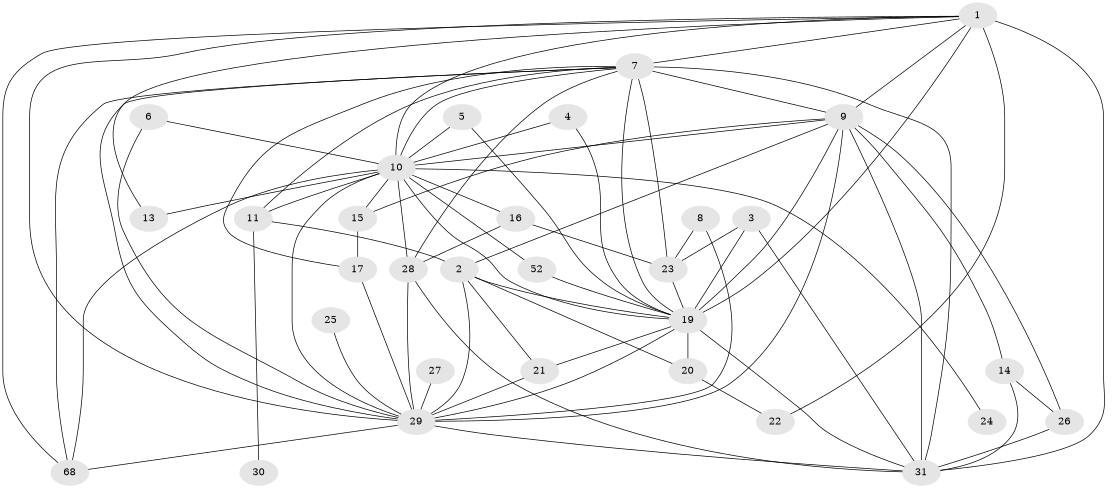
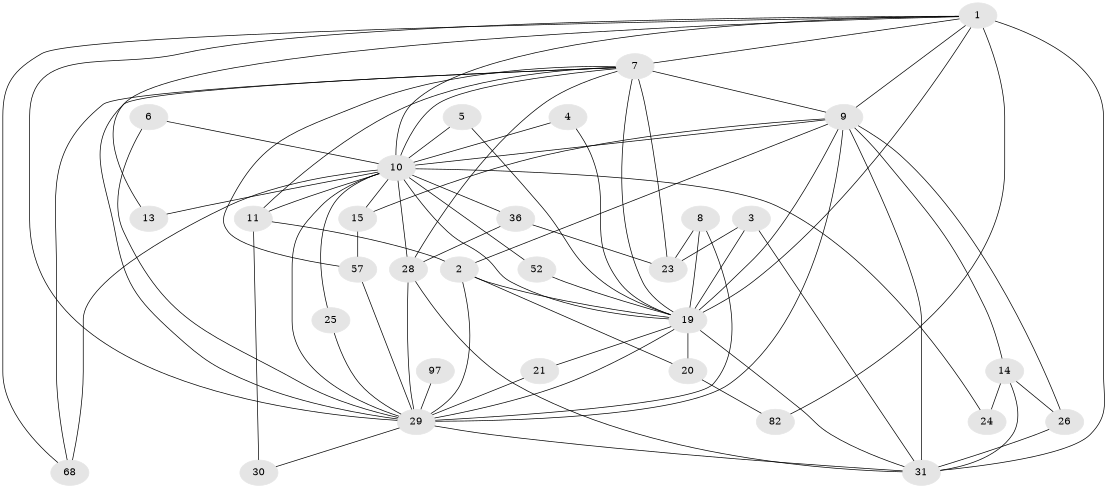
edge "7" -- "31": removed
node "16": label "16" -> "36"
edge "10" -- "25": added
node "17": label "17" -> "57"
edge "23" -- "19": now "8" -- "19"
edge "2" -- "21": removed
node "27": label "27" -> "97"
edge "14" -- "24": added
node "22": label "22" -> "82"
edge "29" -- "68": now "29" -- "30"
